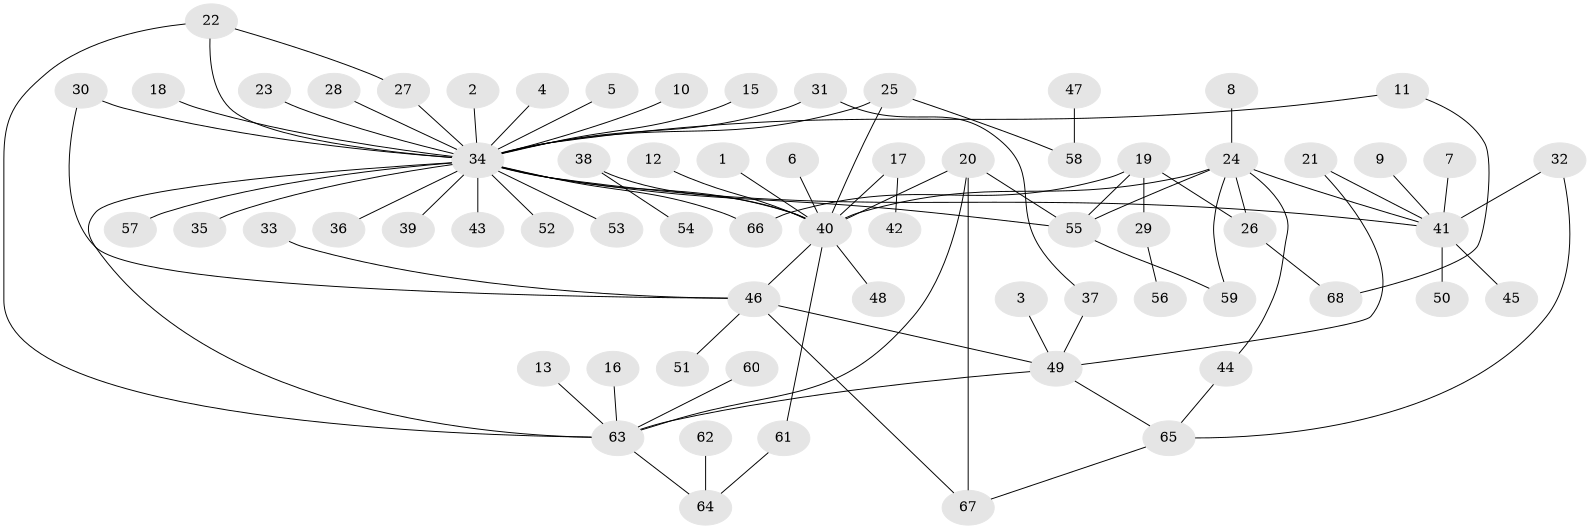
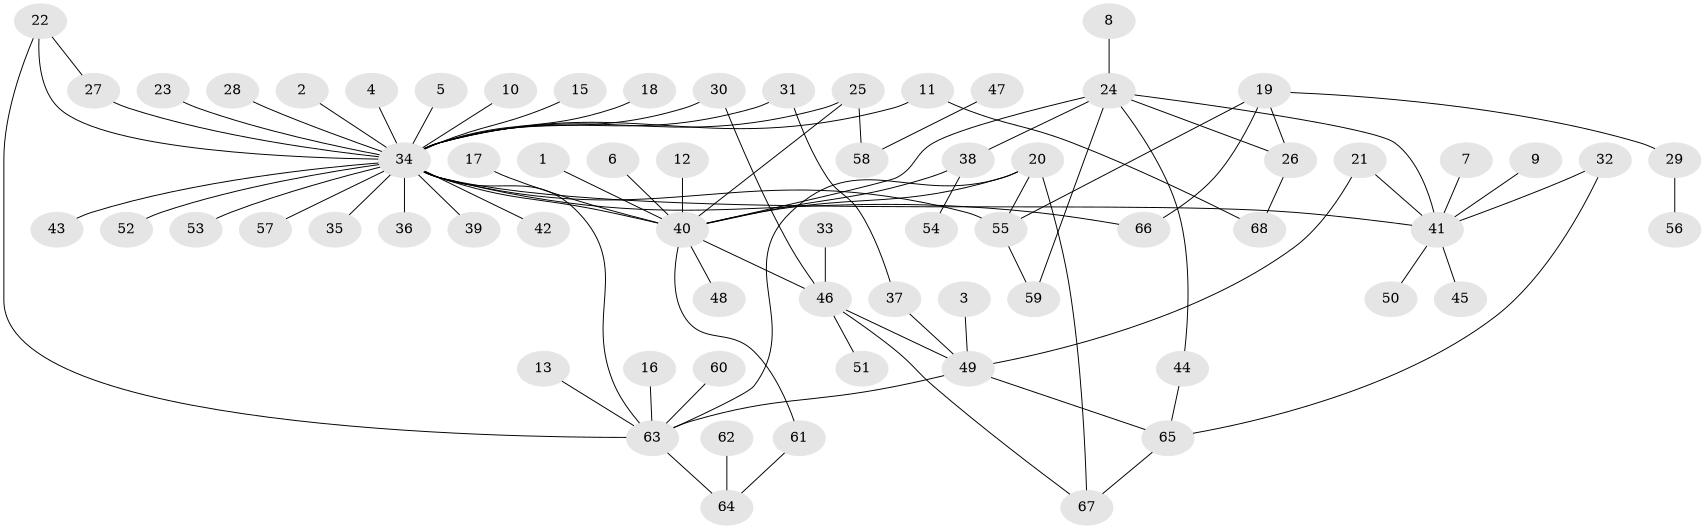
edge "17" -- "42": now "34" -- "42"
edge "24" -- "55": now "24" -- "38"
